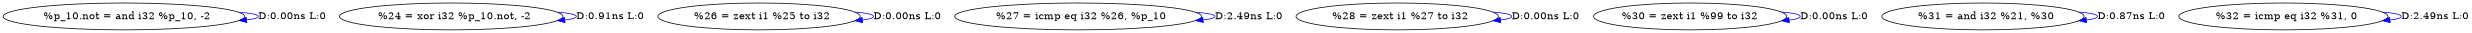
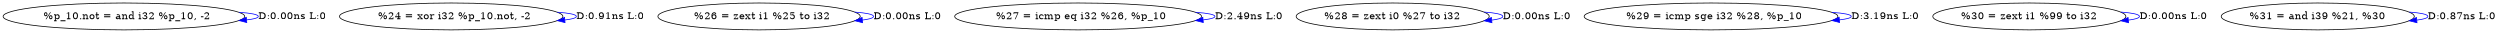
node "%28 = zext i1 %27 to i32": label "%28 = zext i1 %27 to i32" -> "%28 = zext i0 %27 to i32"
node "%29 = icmp sge i32 %28, %p_10": added
node "%31 = and i32 %21, %30": label "%31 = and i32 %21, %30" -> "%31 = and i39 %21, %30"
node "%32 = icmp eq i32 %31, 0": removed
